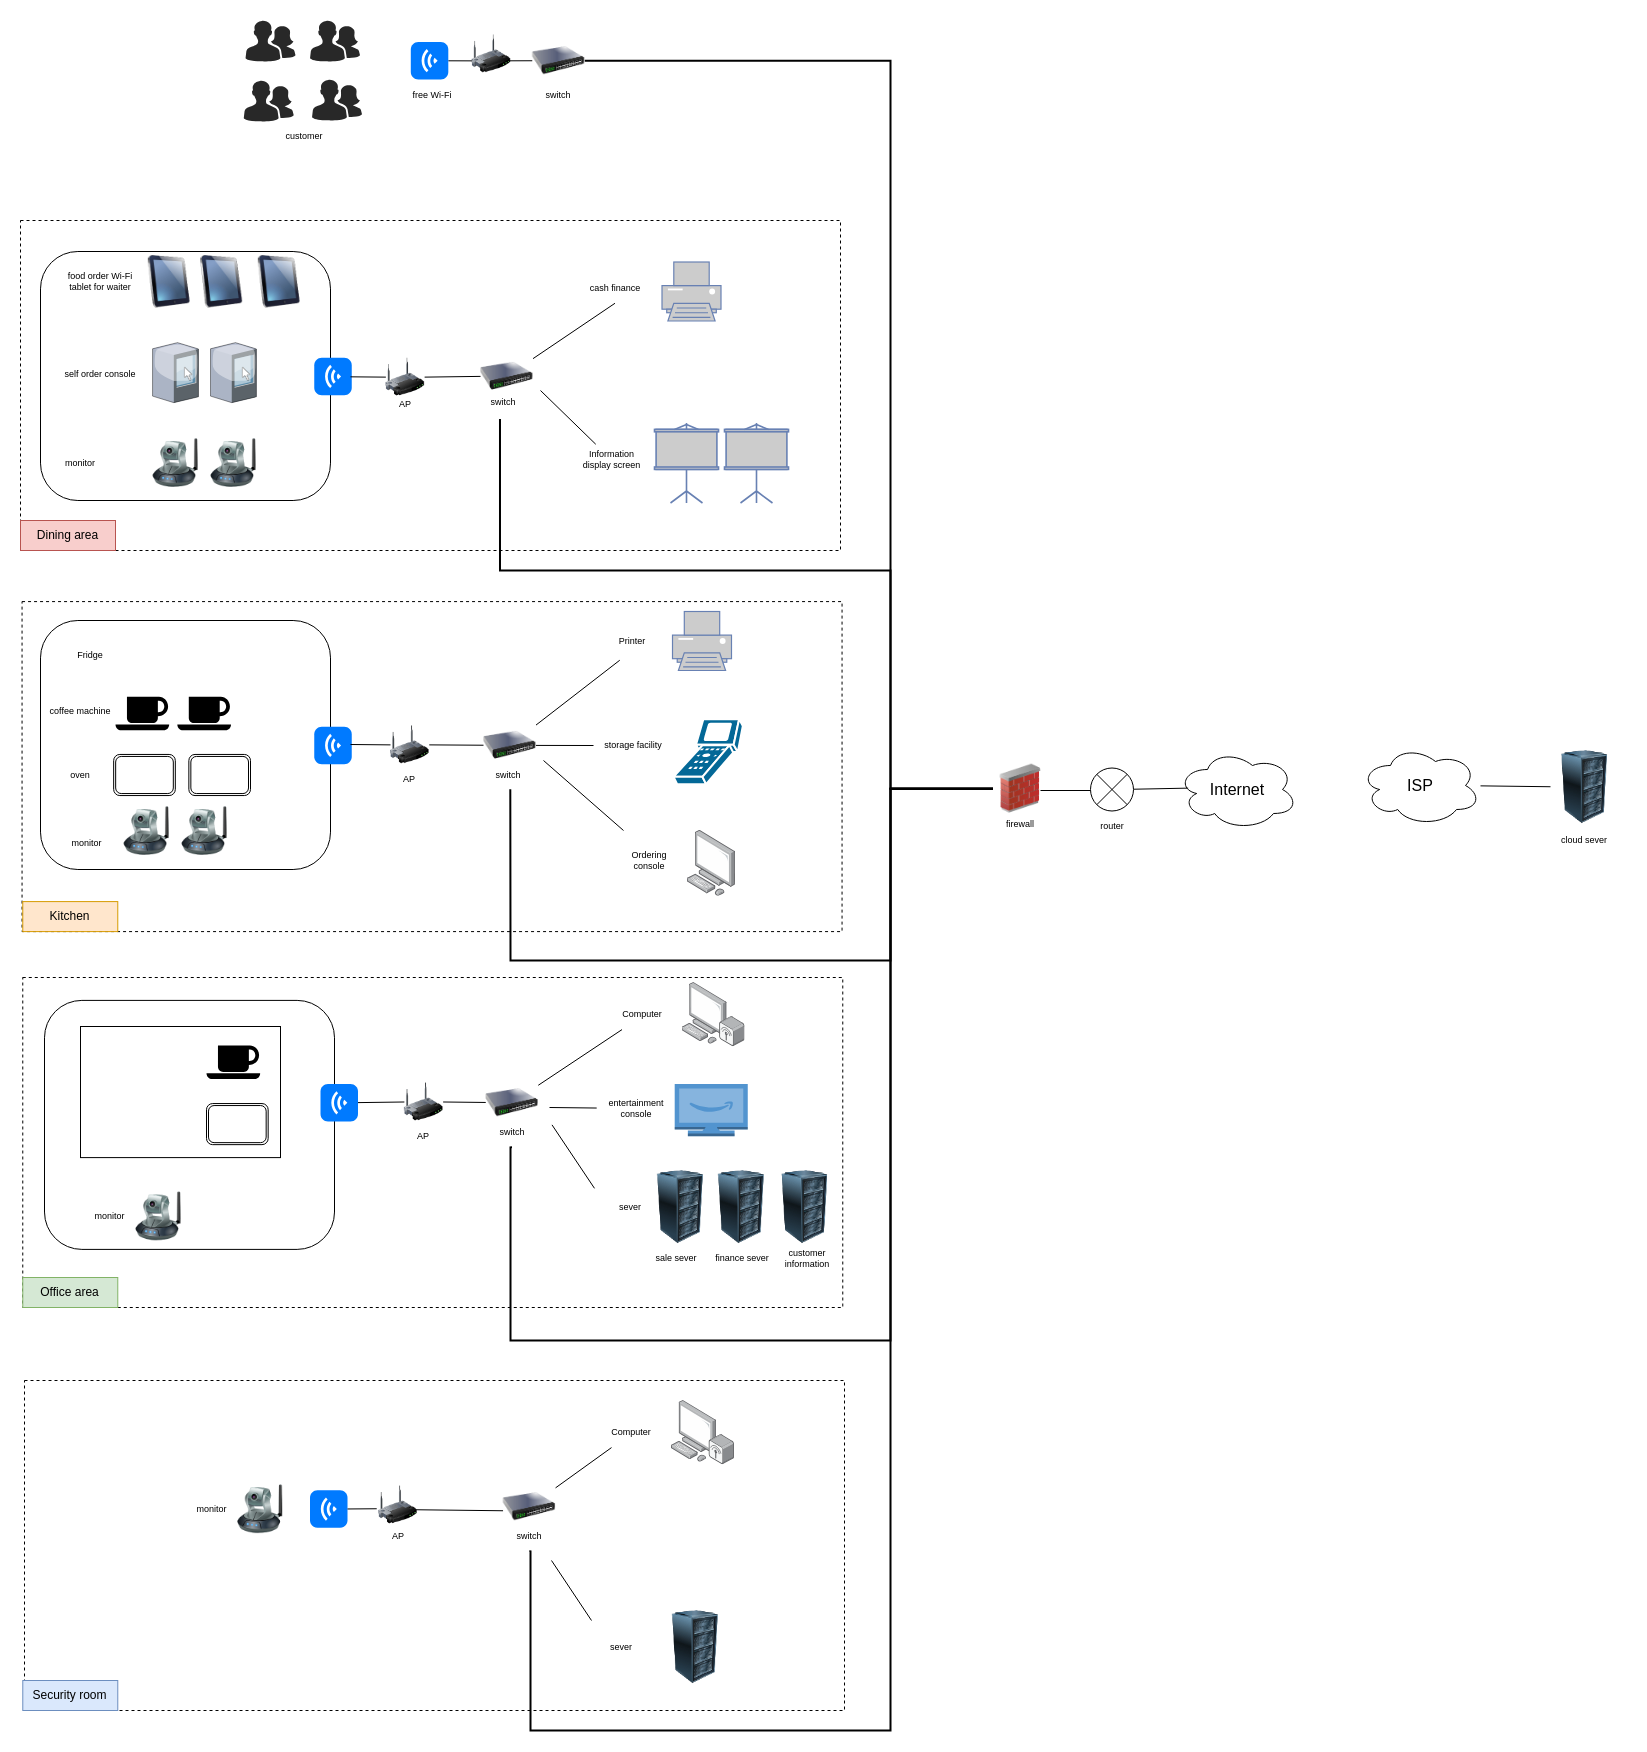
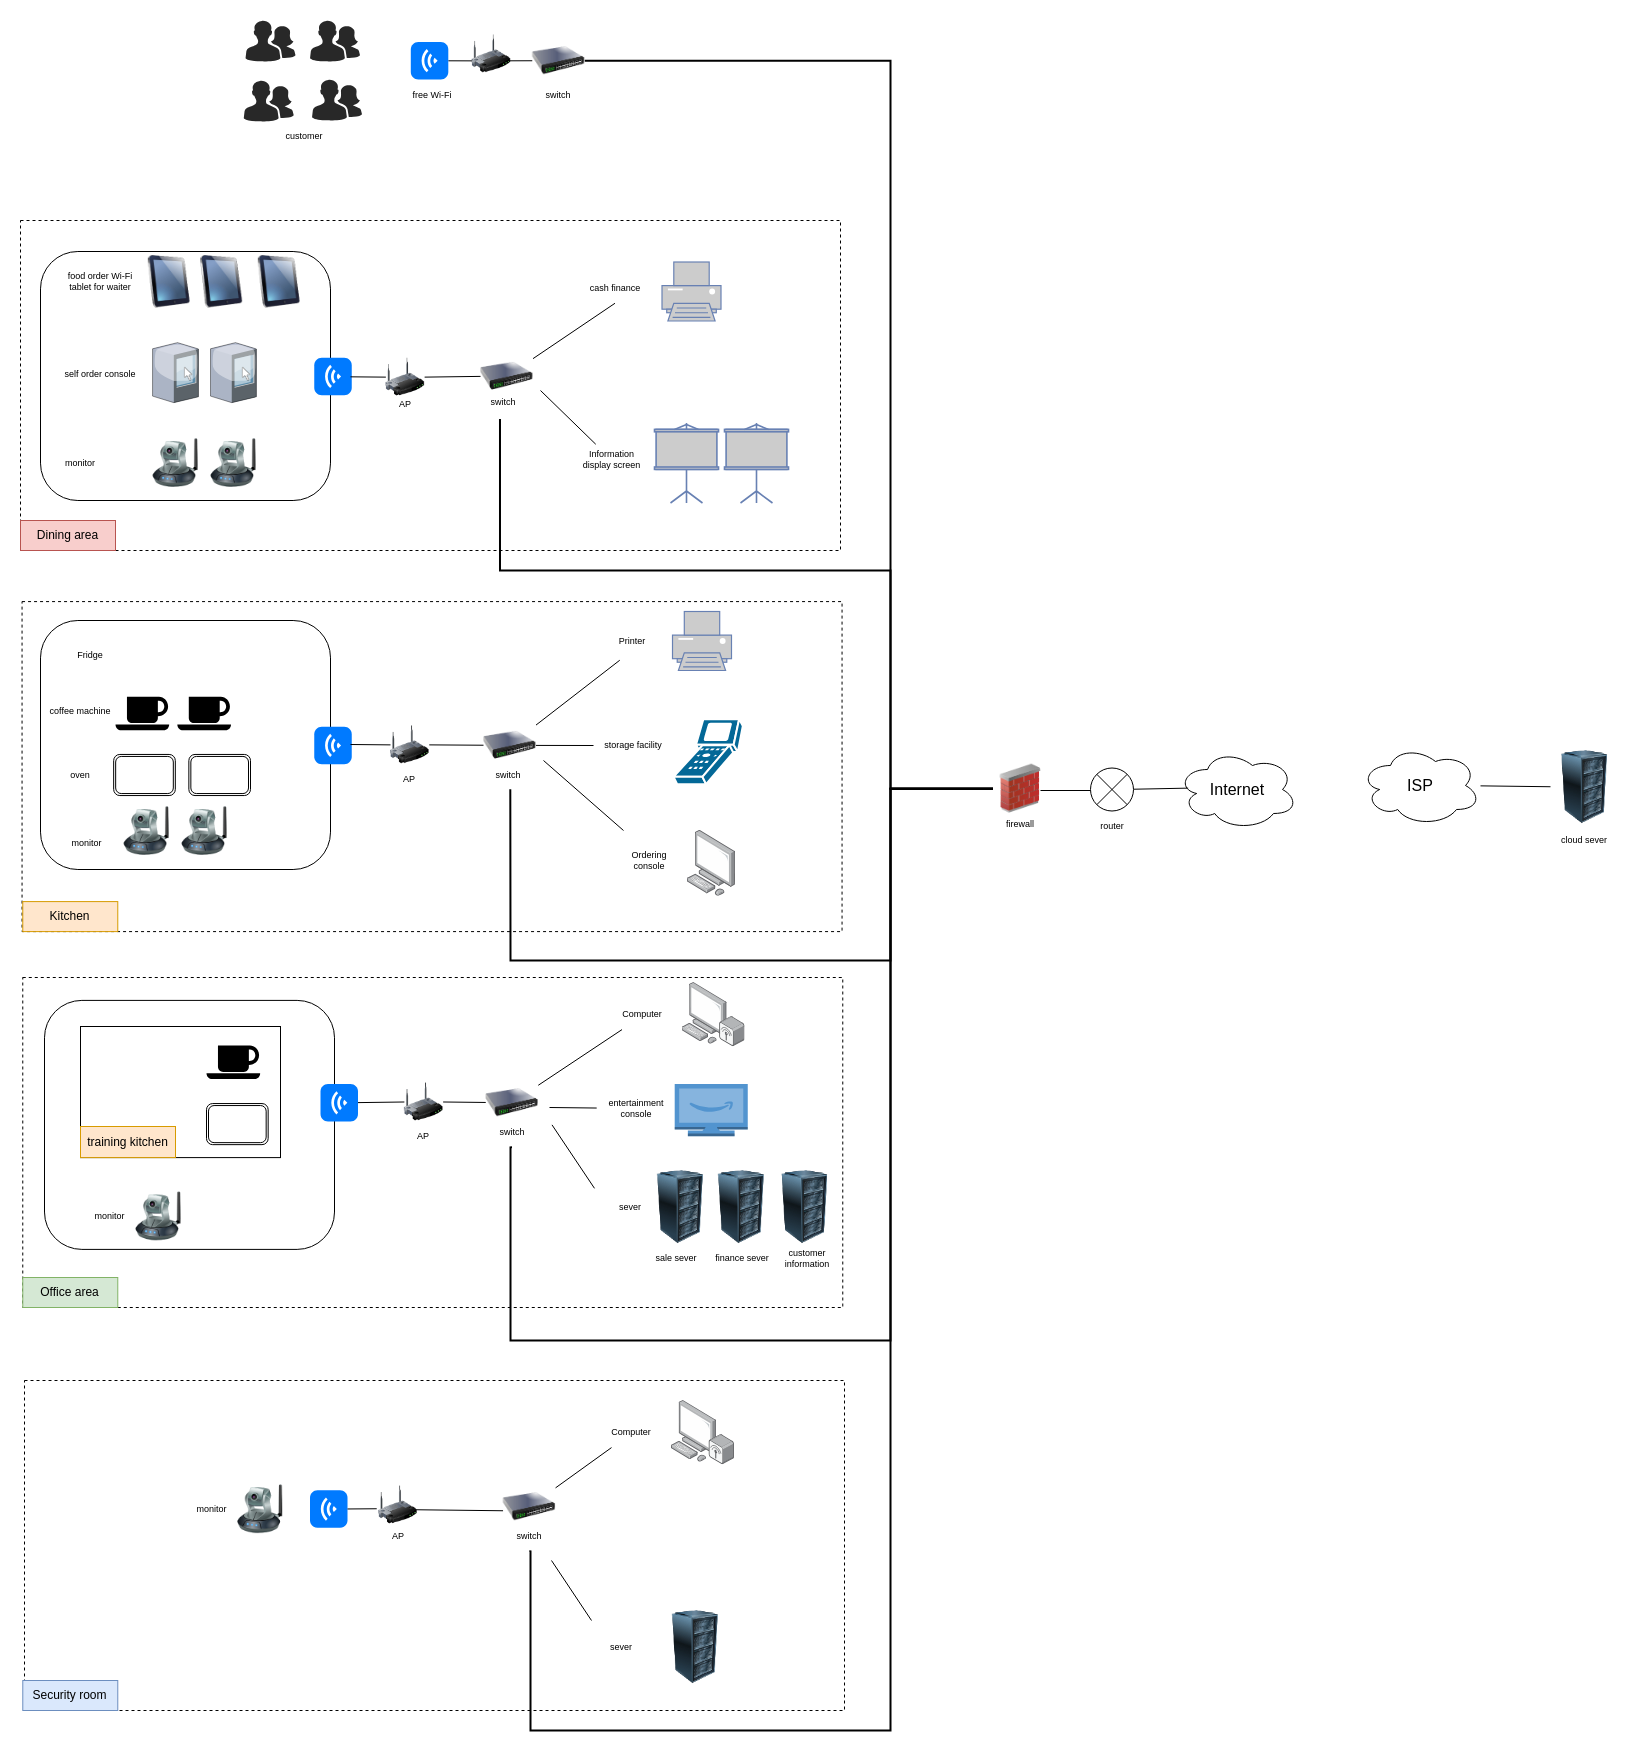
node "training kitchen": added
